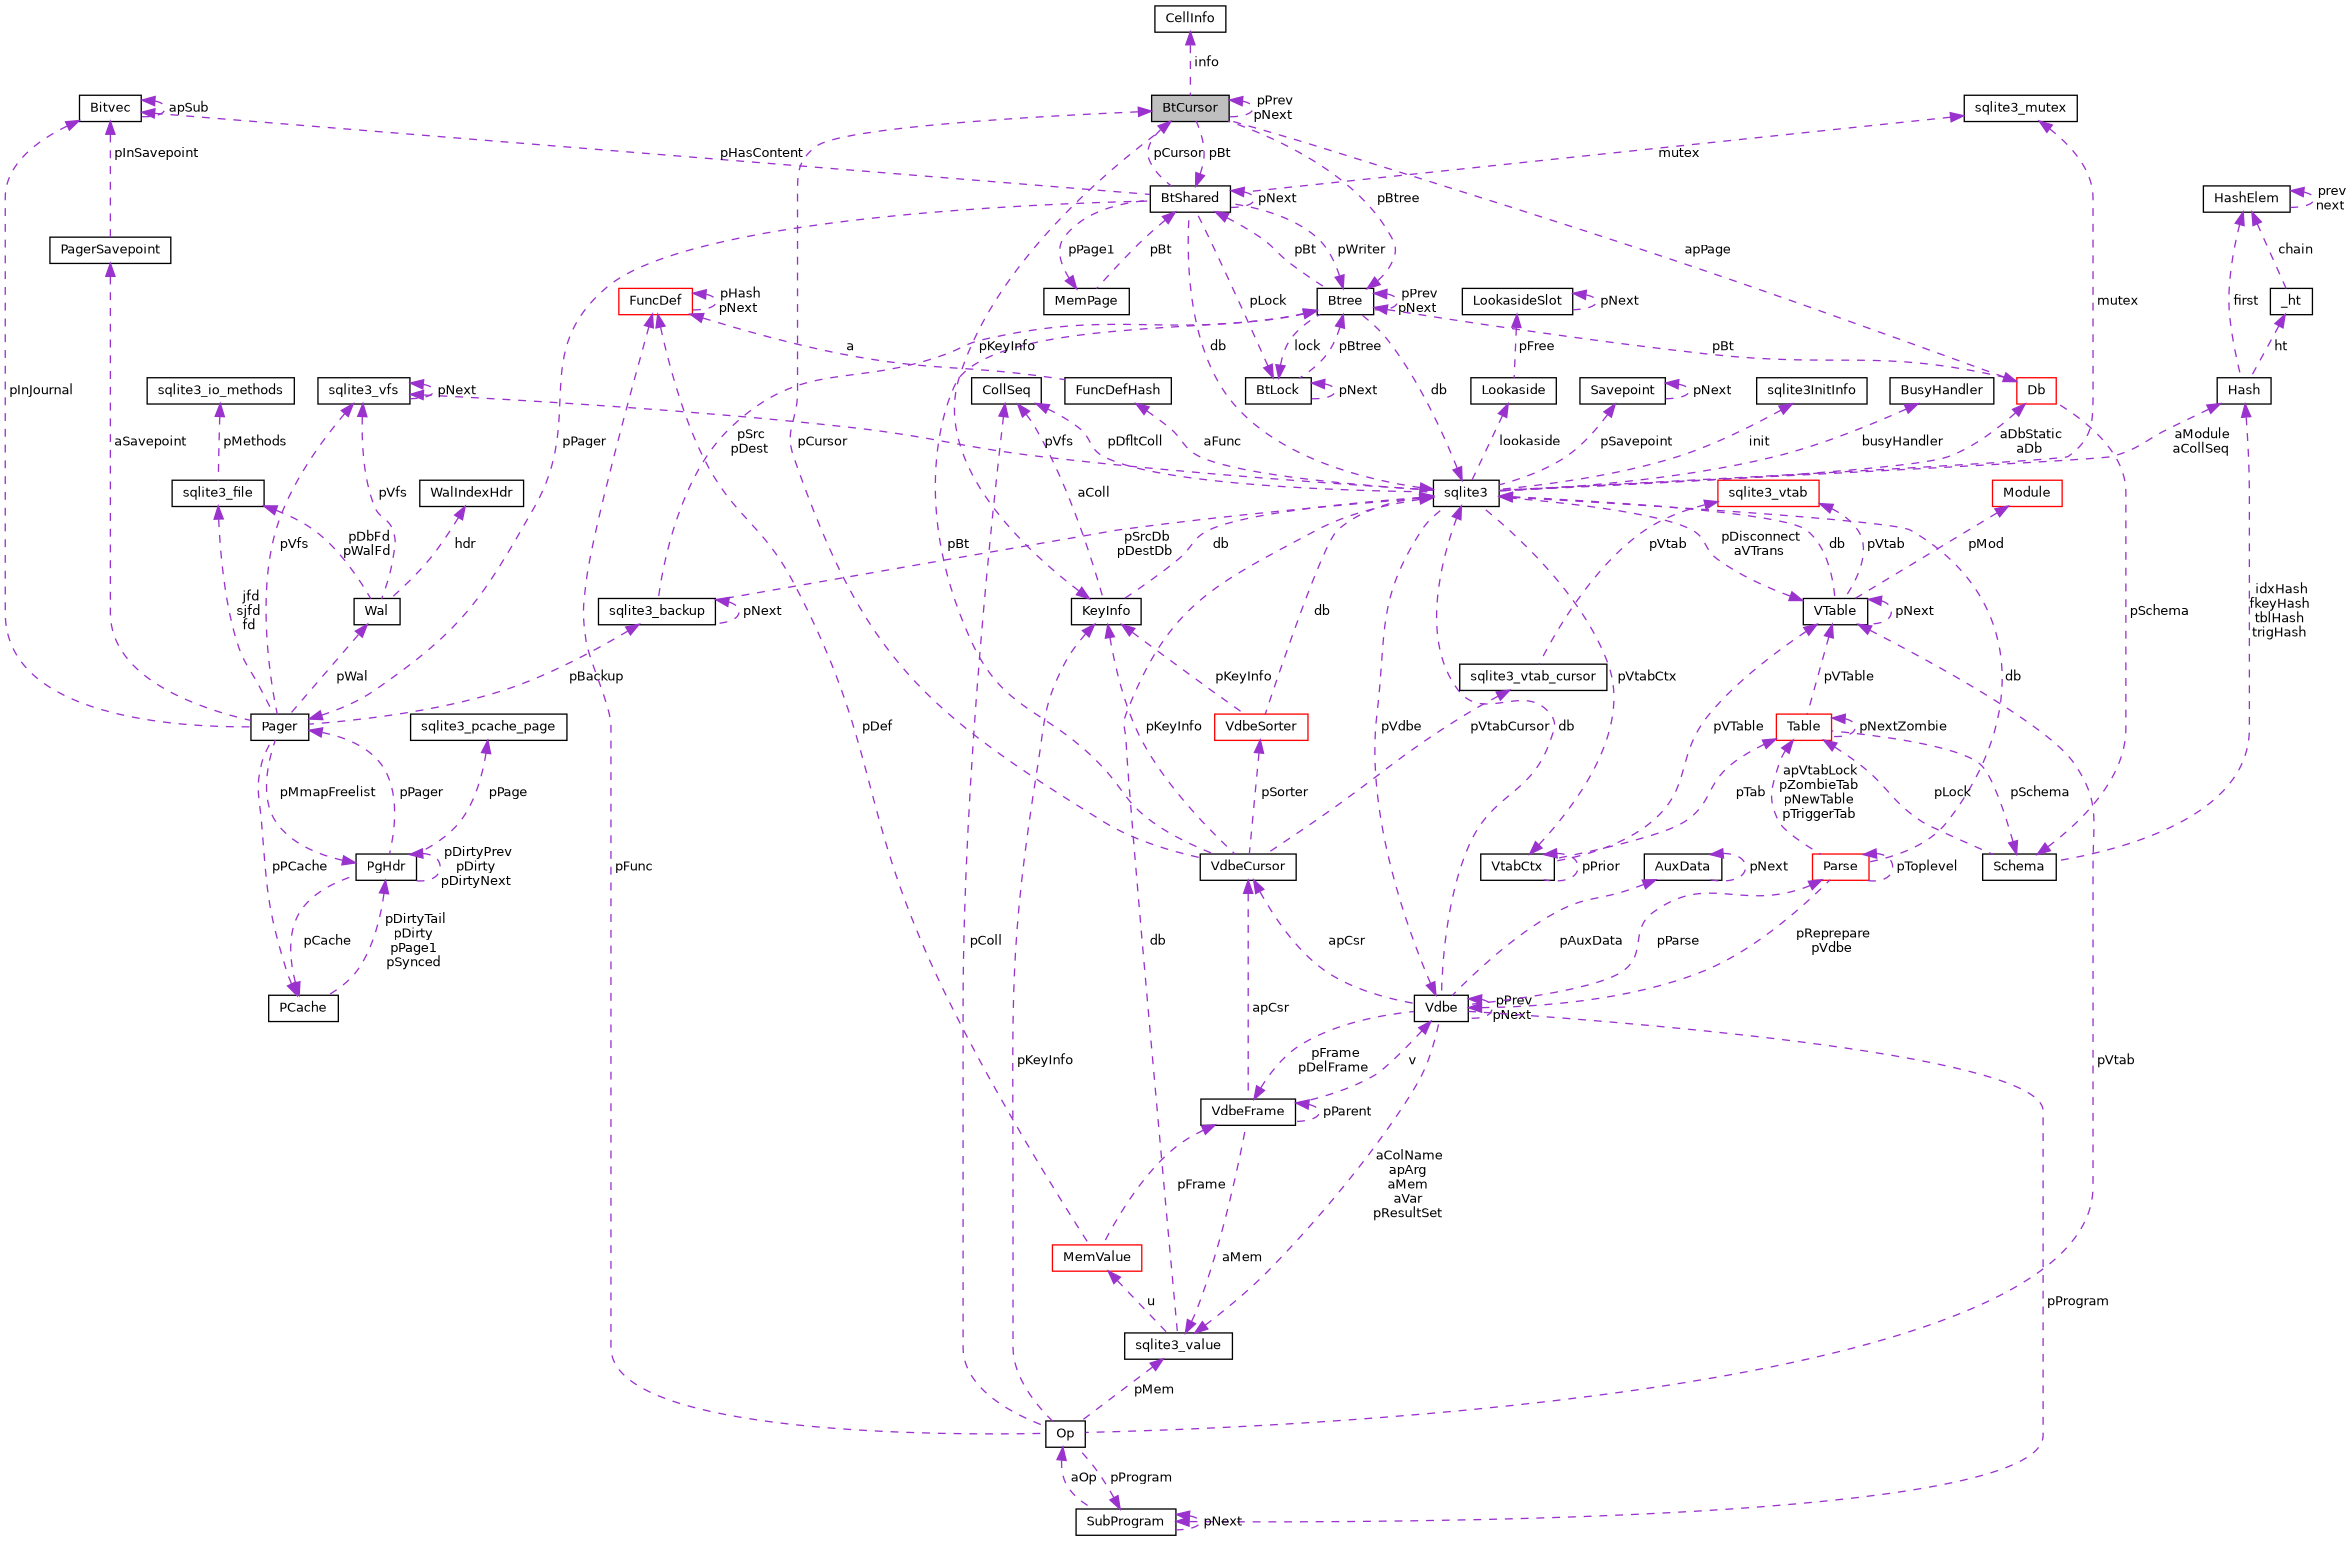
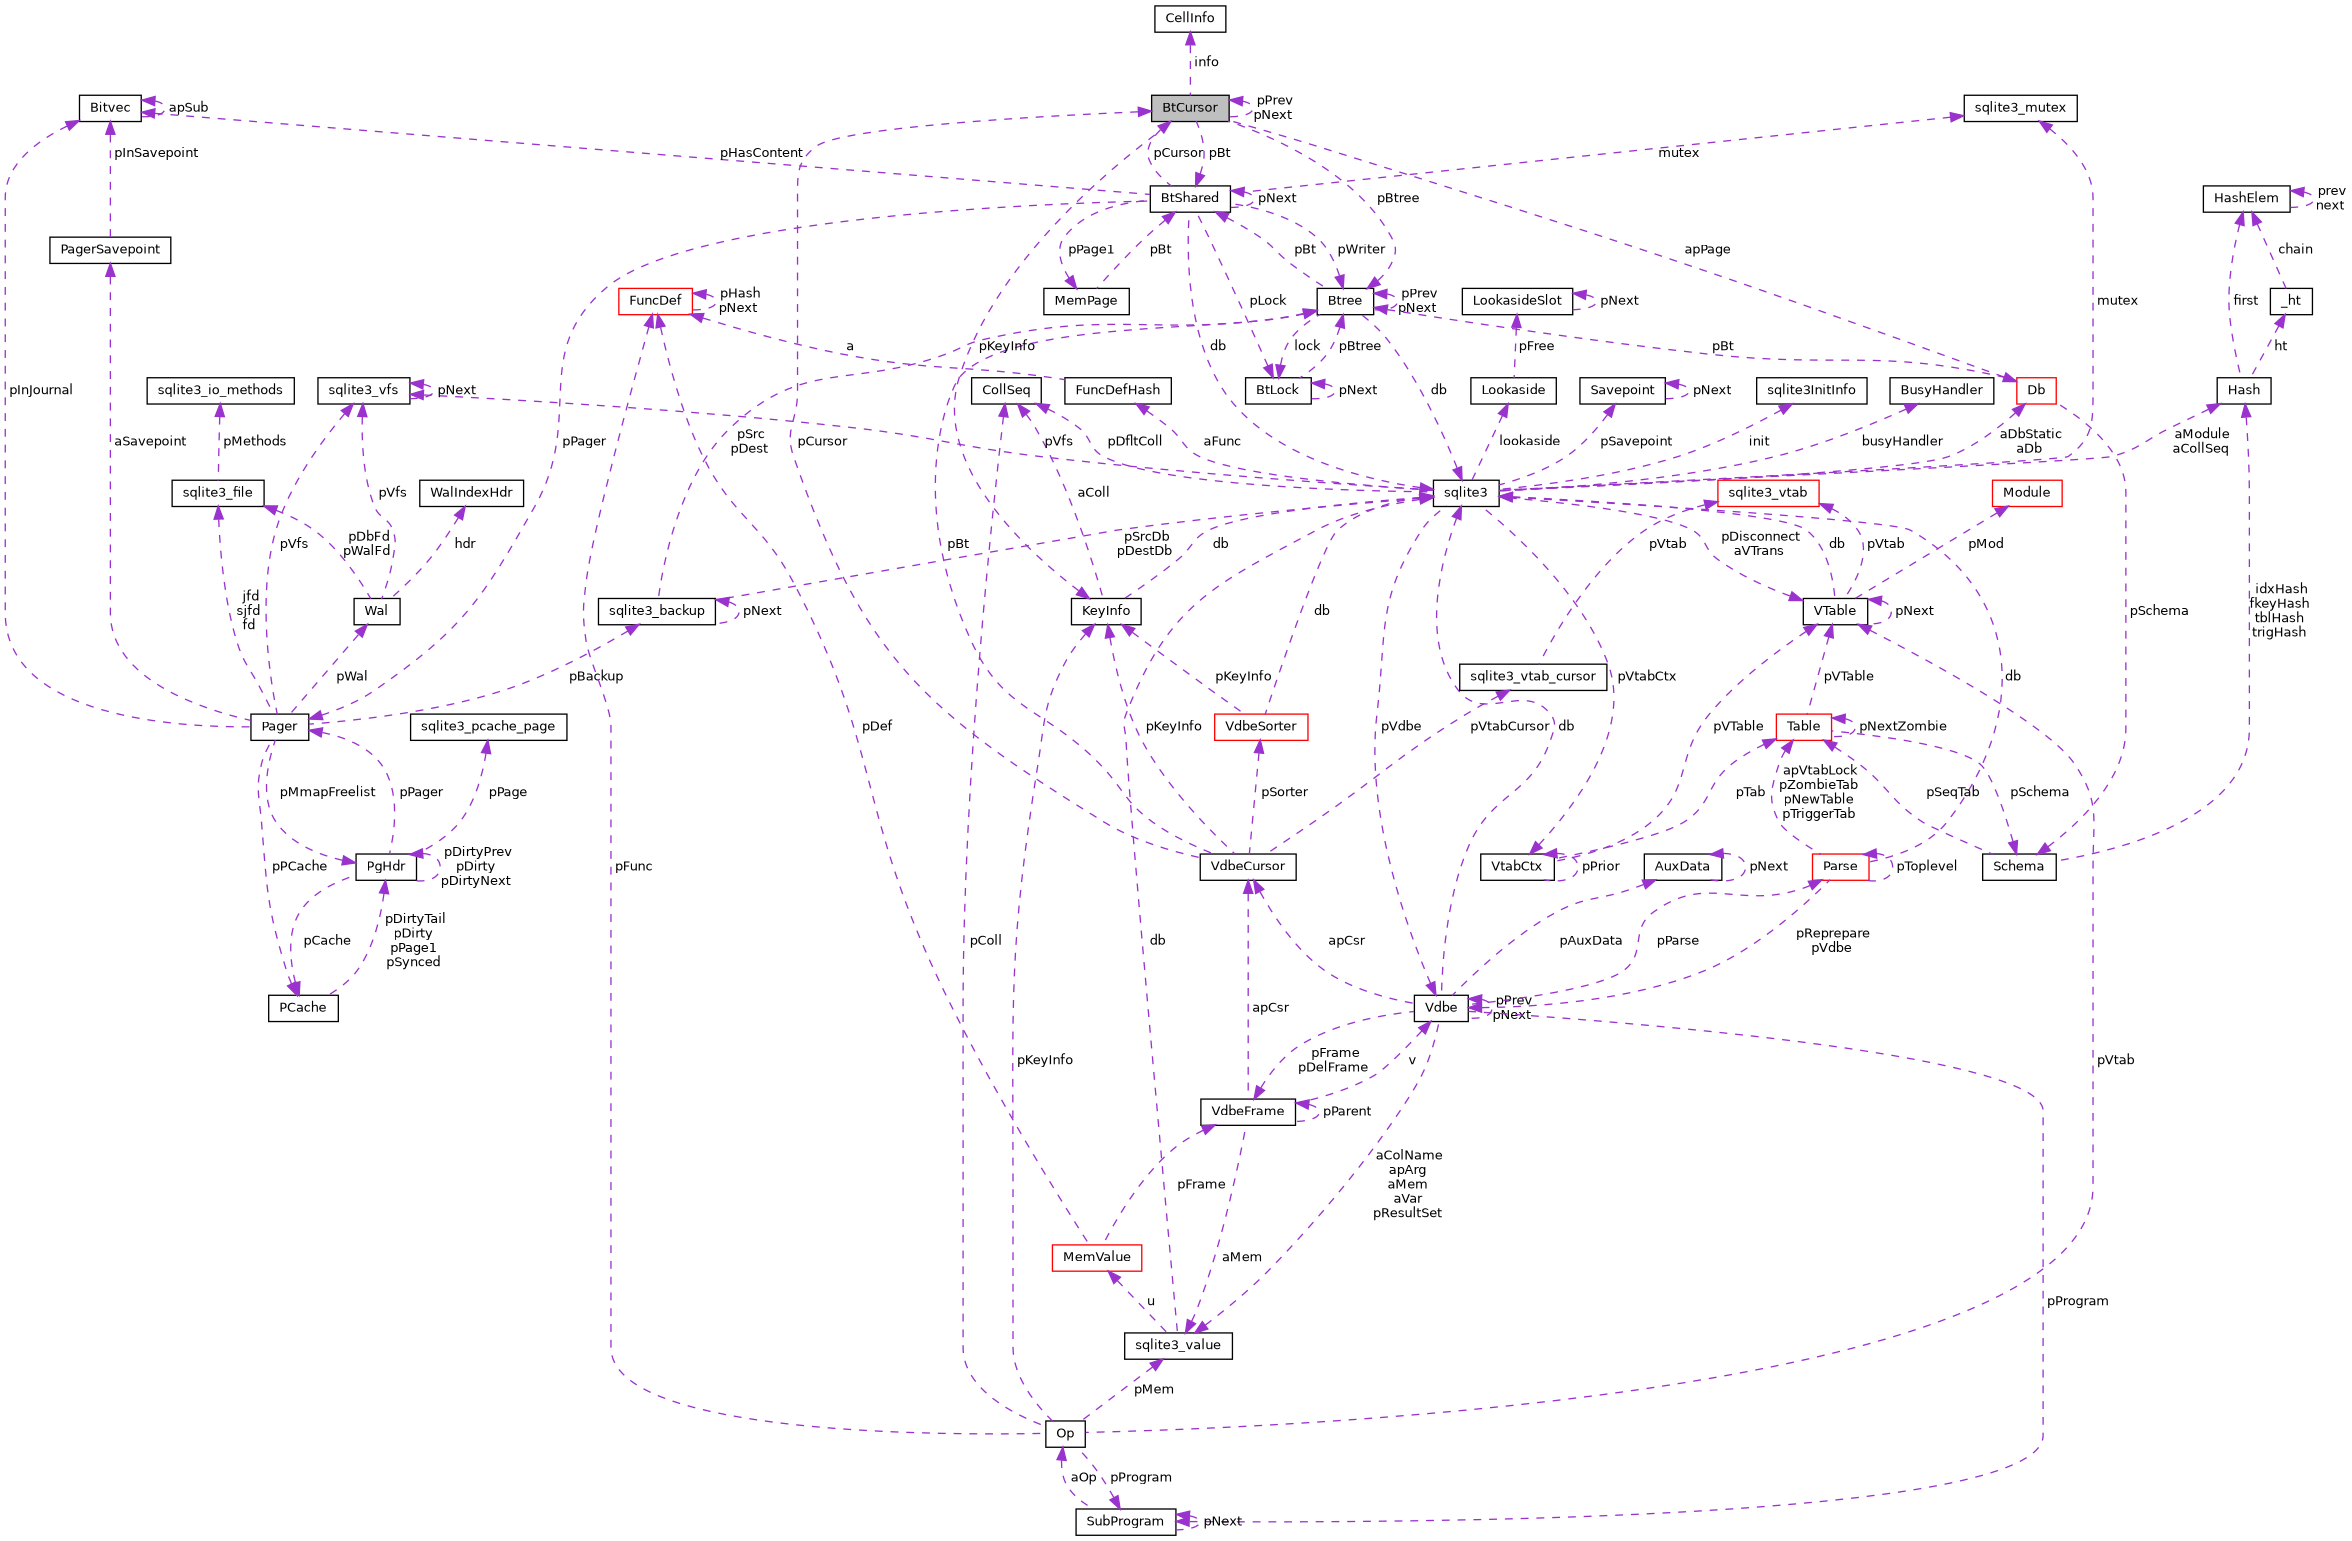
edge "Schema" -> "Table": label " pLock" -> " pSeqTab"
